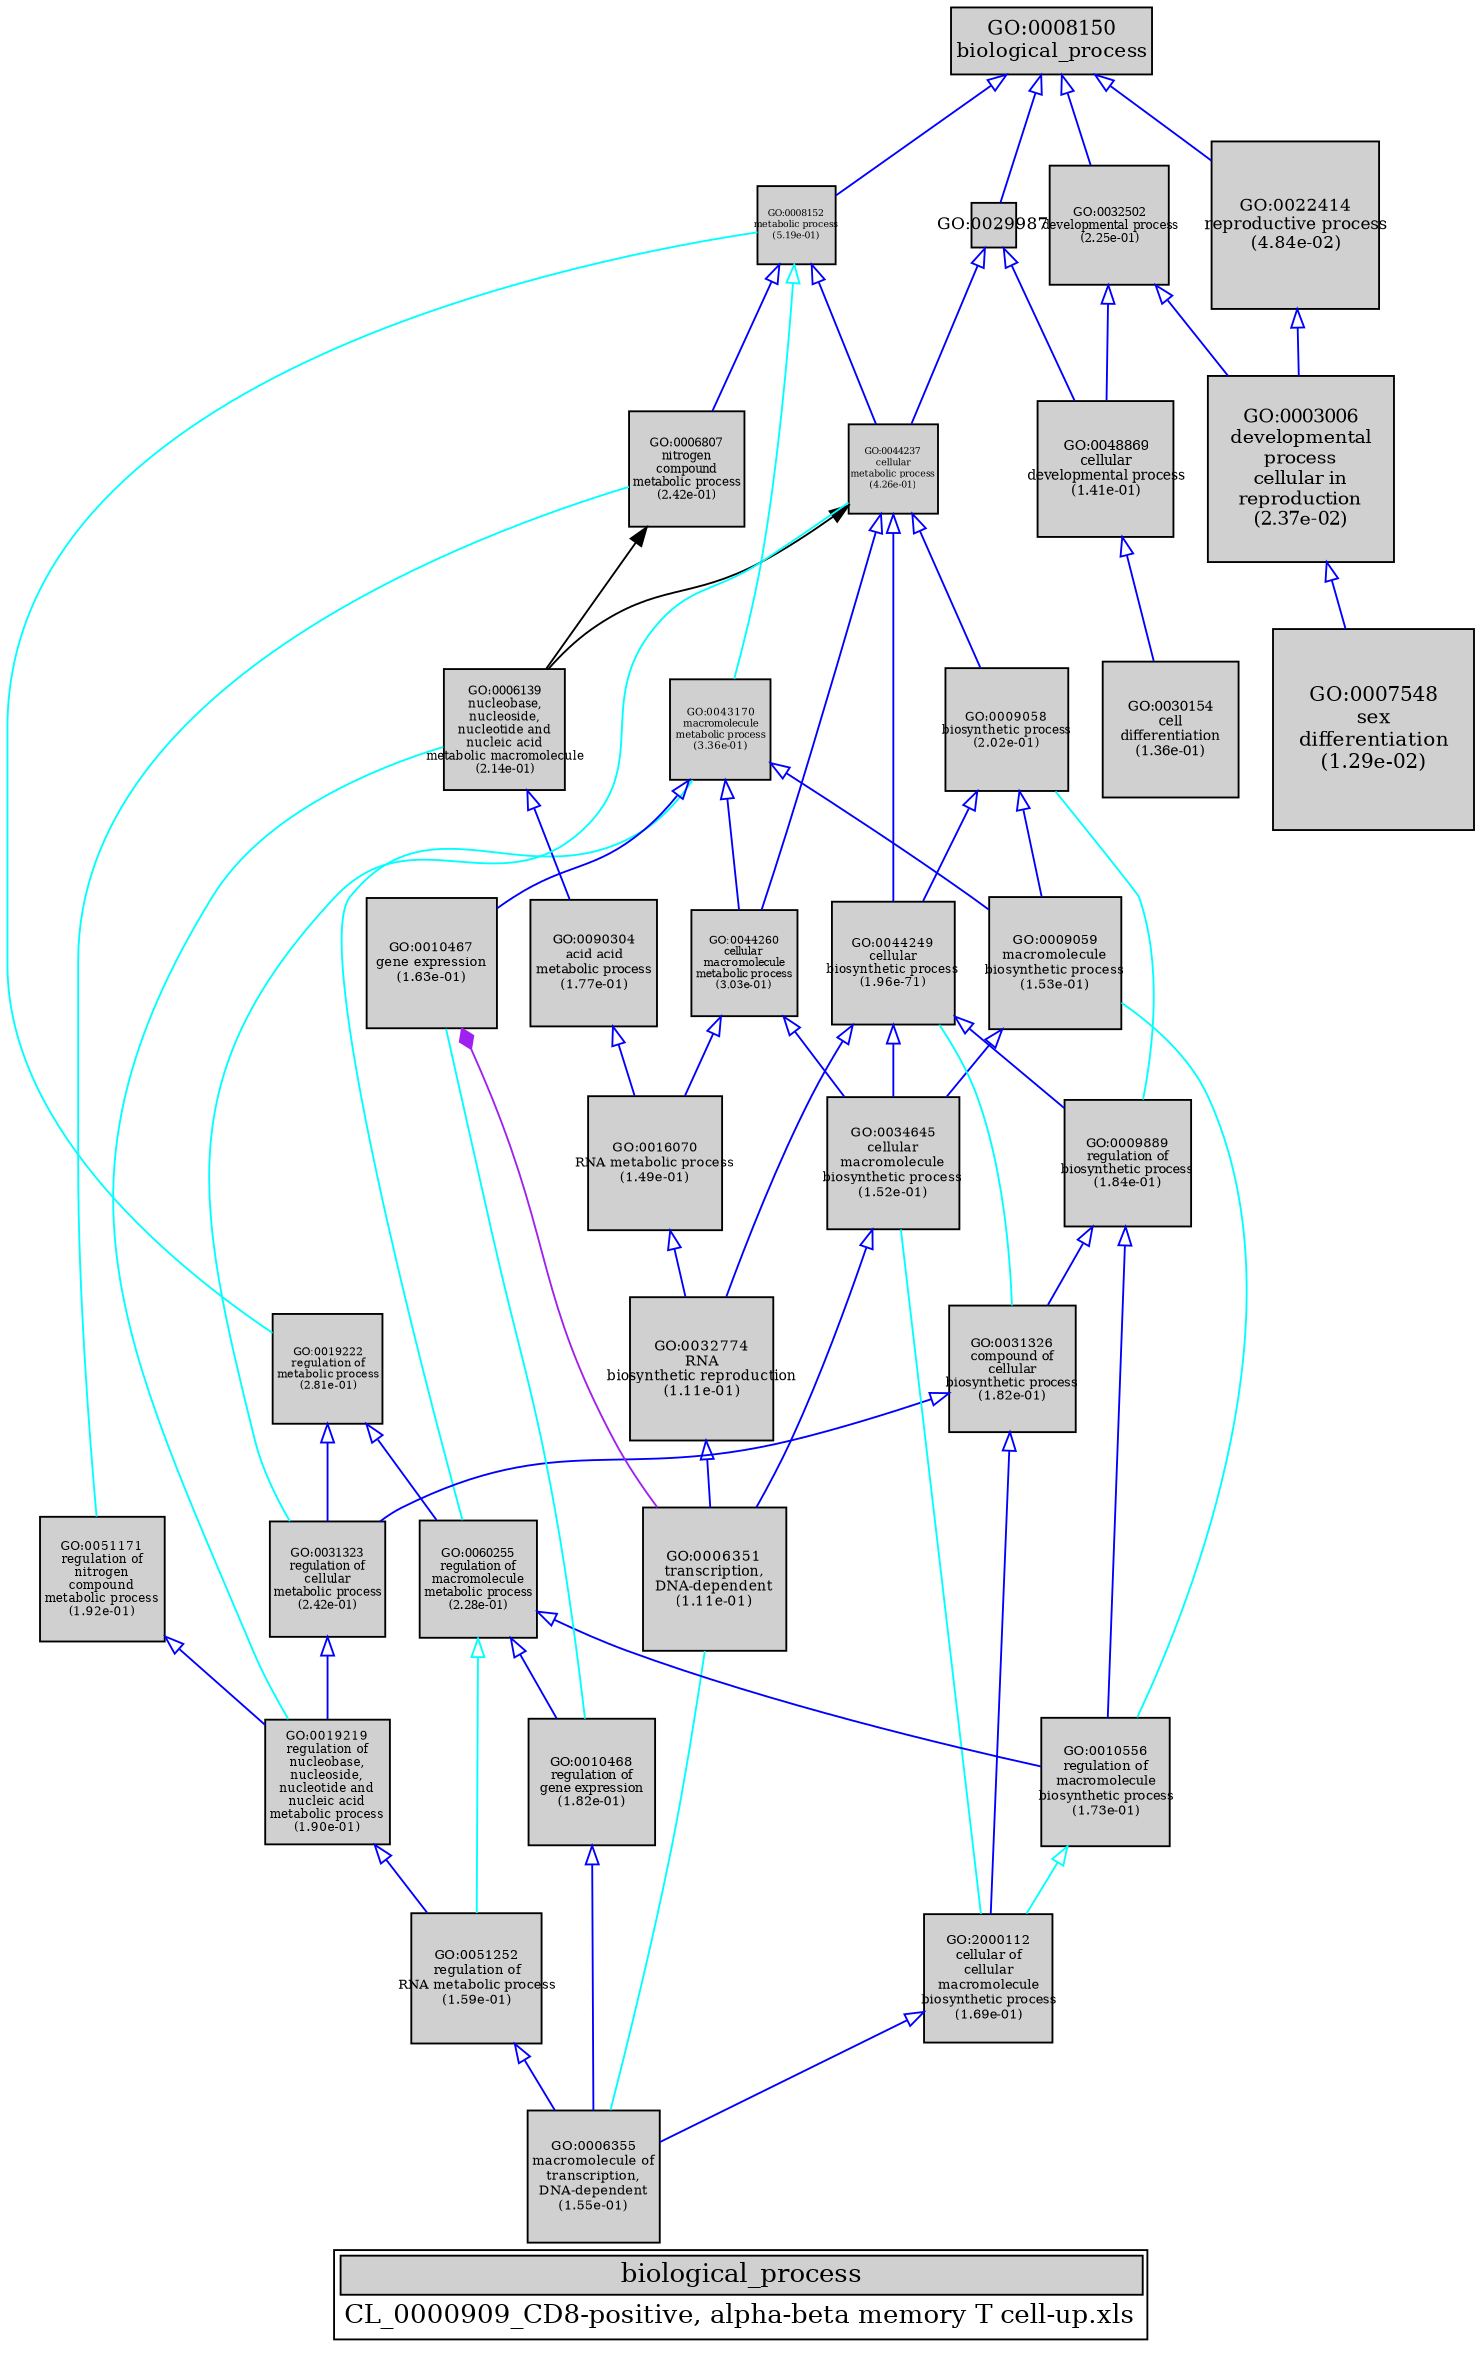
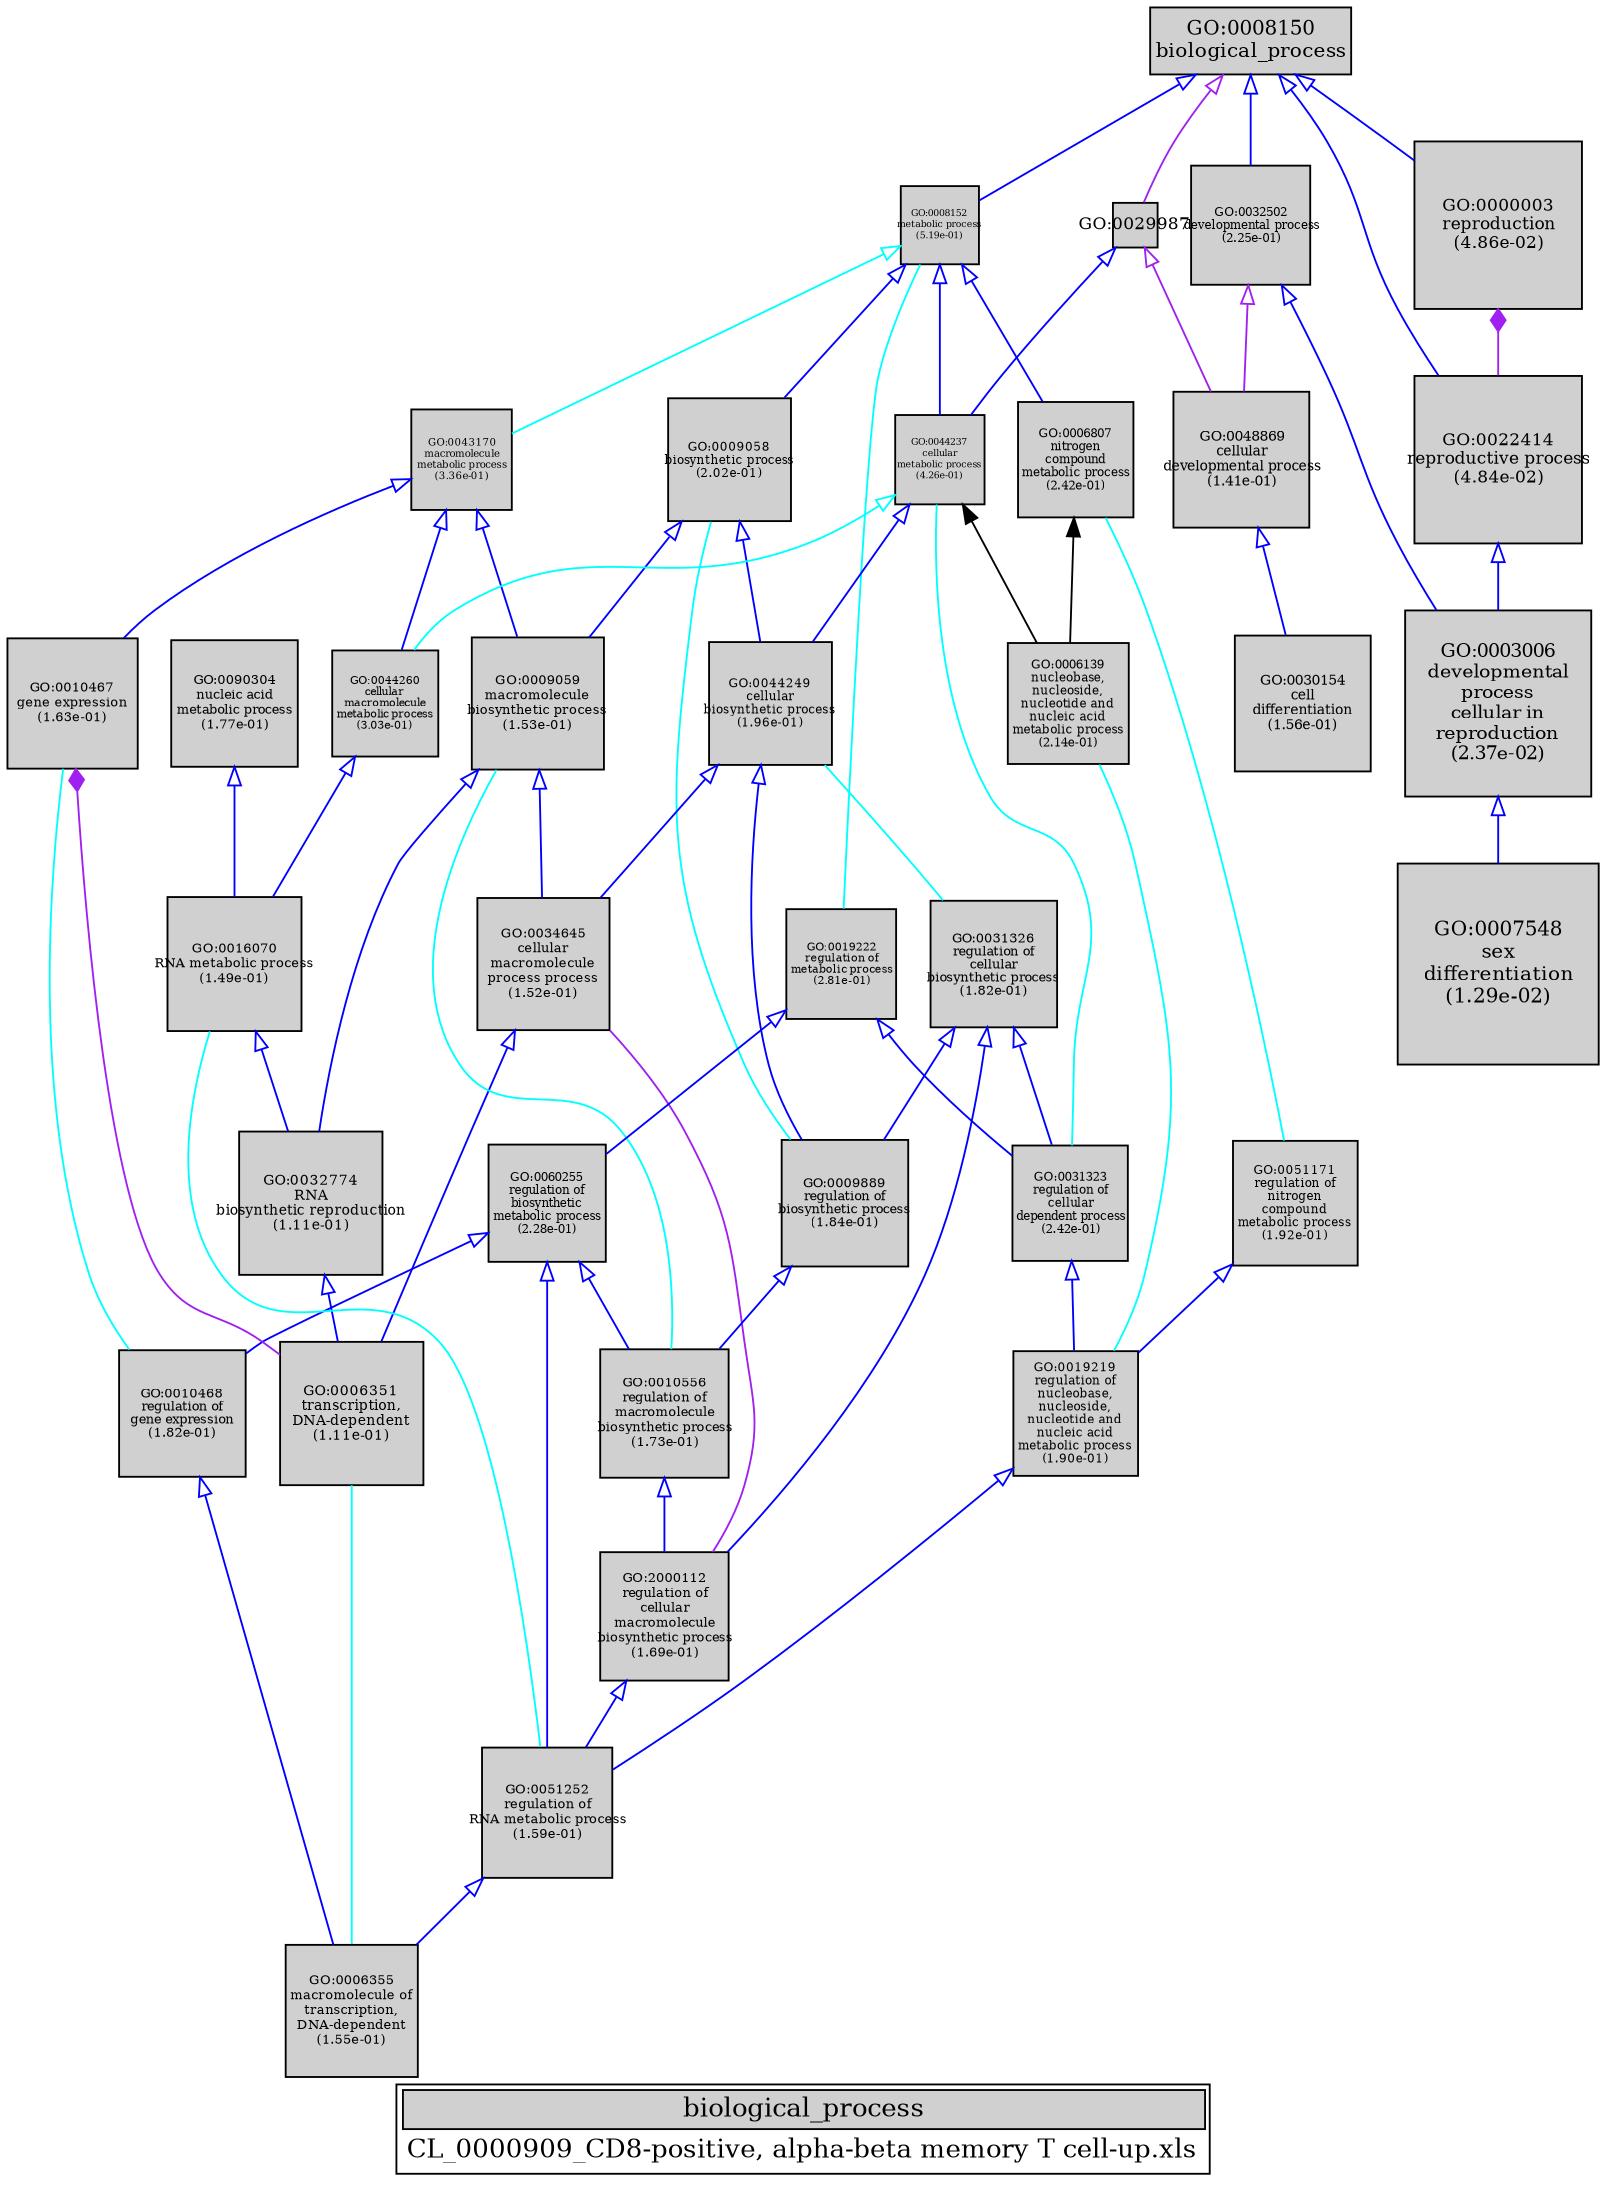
edge "GO:0029987" -> "GO:0008150": color blue -> purple
node "GO:0000003": added
edge "GO:0048869" -> "GO:0029987": color blue -> purple
edge "GO:0048869" -> "GO:0032502": color blue -> purple
edge "GO:0009058" -> "GO:0044237": now "GO:0009058" -> "GO:0008152"
edge "GO:0044260" -> "GO:0044237": color blue -> cyan
node "GO:0030154": text "(1.36e-01)" -> "(1.56e-01)"
node "GO:0006139": text "metabolic macromolecule" -> "metabolic process"
edge "GO:0090304" -> "GO:0006139": removed
node "GO:0090304": text "acid acid" -> "nucleic acid"
node "GO:0044249": text "(1.96e-71)" -> "(1.96e-01)"
edge "GO:0043170" -- "GO:0060255": removed
edge "GO:0034645" -> "GO:0044260": removed
edge "GO:0032774" -> "GO:0044249": now "GO:0032774" -> "GO:0009059"
node "GO:0034645": text "biosynthetic process" -> "process process"
edge "GO:0031326" -> "GO:0009889": reversed
edge "GO:0016070" -- "GO:0051252": added
node "GO:0031326": text "compound of" -> "regulation of"
edge "GO:0034645" -- "GO:2000112": color cyan -> purple
node "GO:0060255": text "macromolecule" -> "biosynthetic"
node "GO:0031323": text "metabolic process" -> "dependent process"
edge "GO:0051252" -> "GO:0060255": color cyan -> blue
edge "GO:2000112" -> "GO:0010556": color cyan -> blue
node "GO:2000112": text "cellular of" -> "regulation of"
edge "GO:0006355" -> "GO:2000112": now "GO:0051252" -> "GO:2000112"
